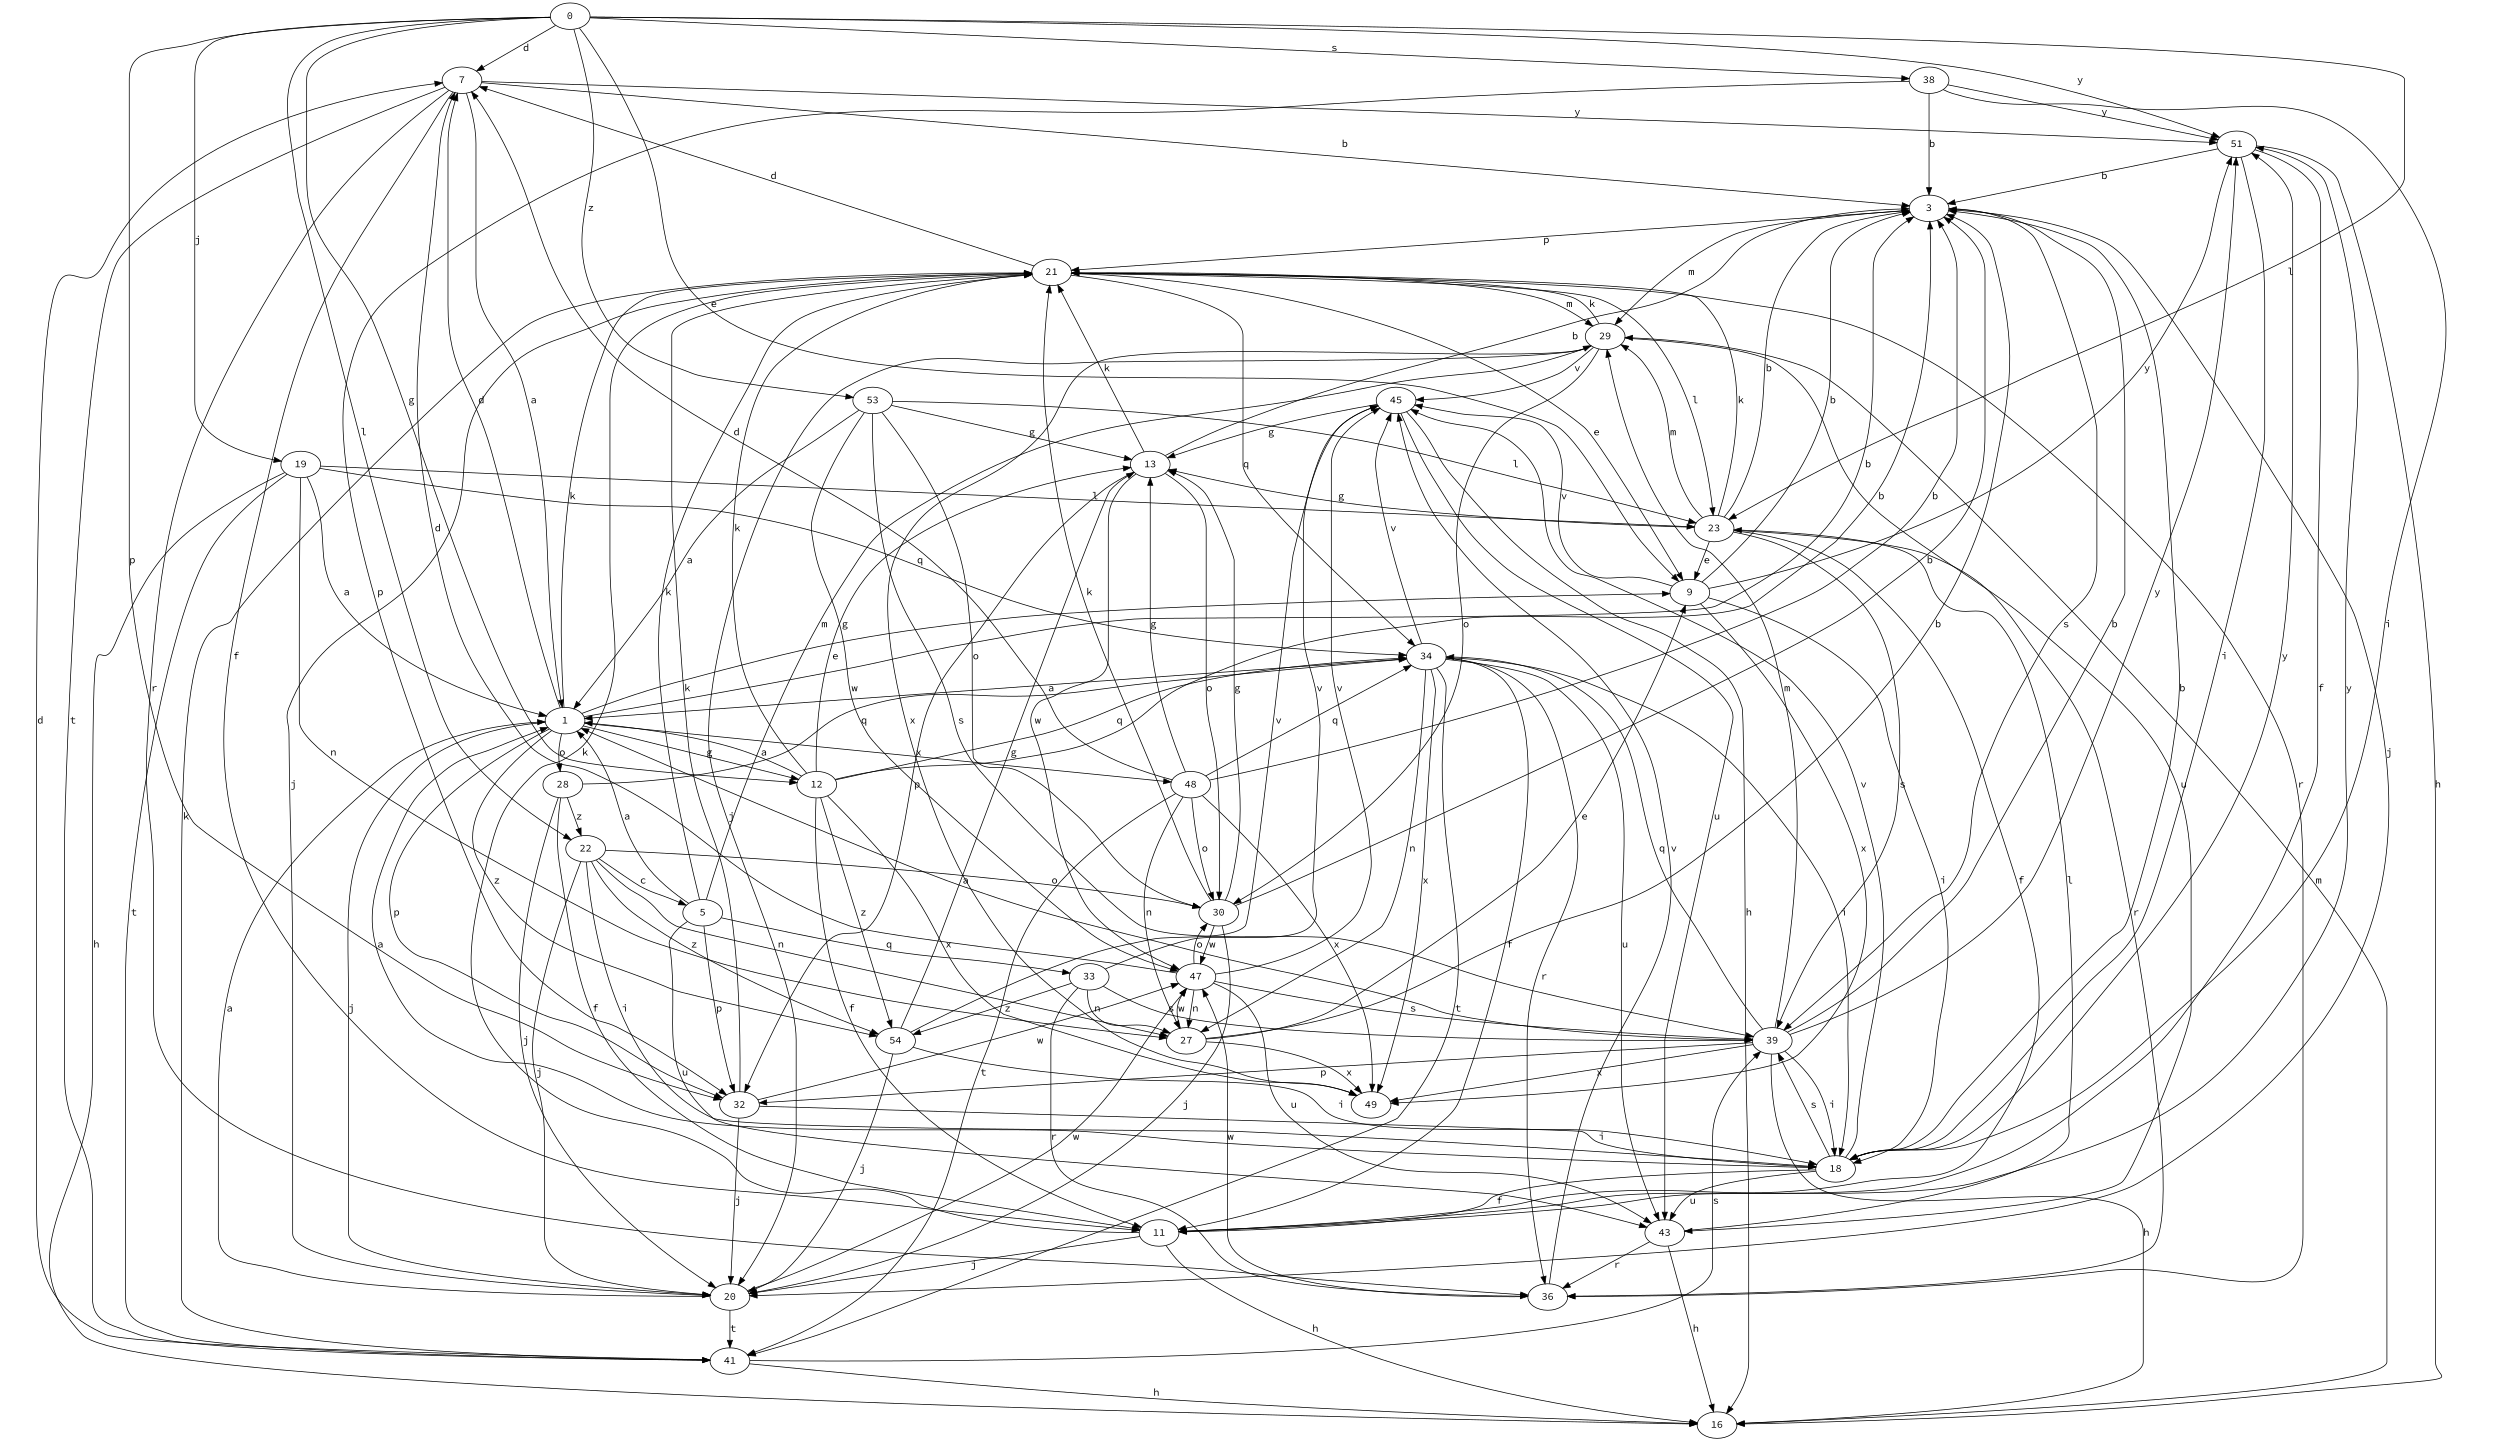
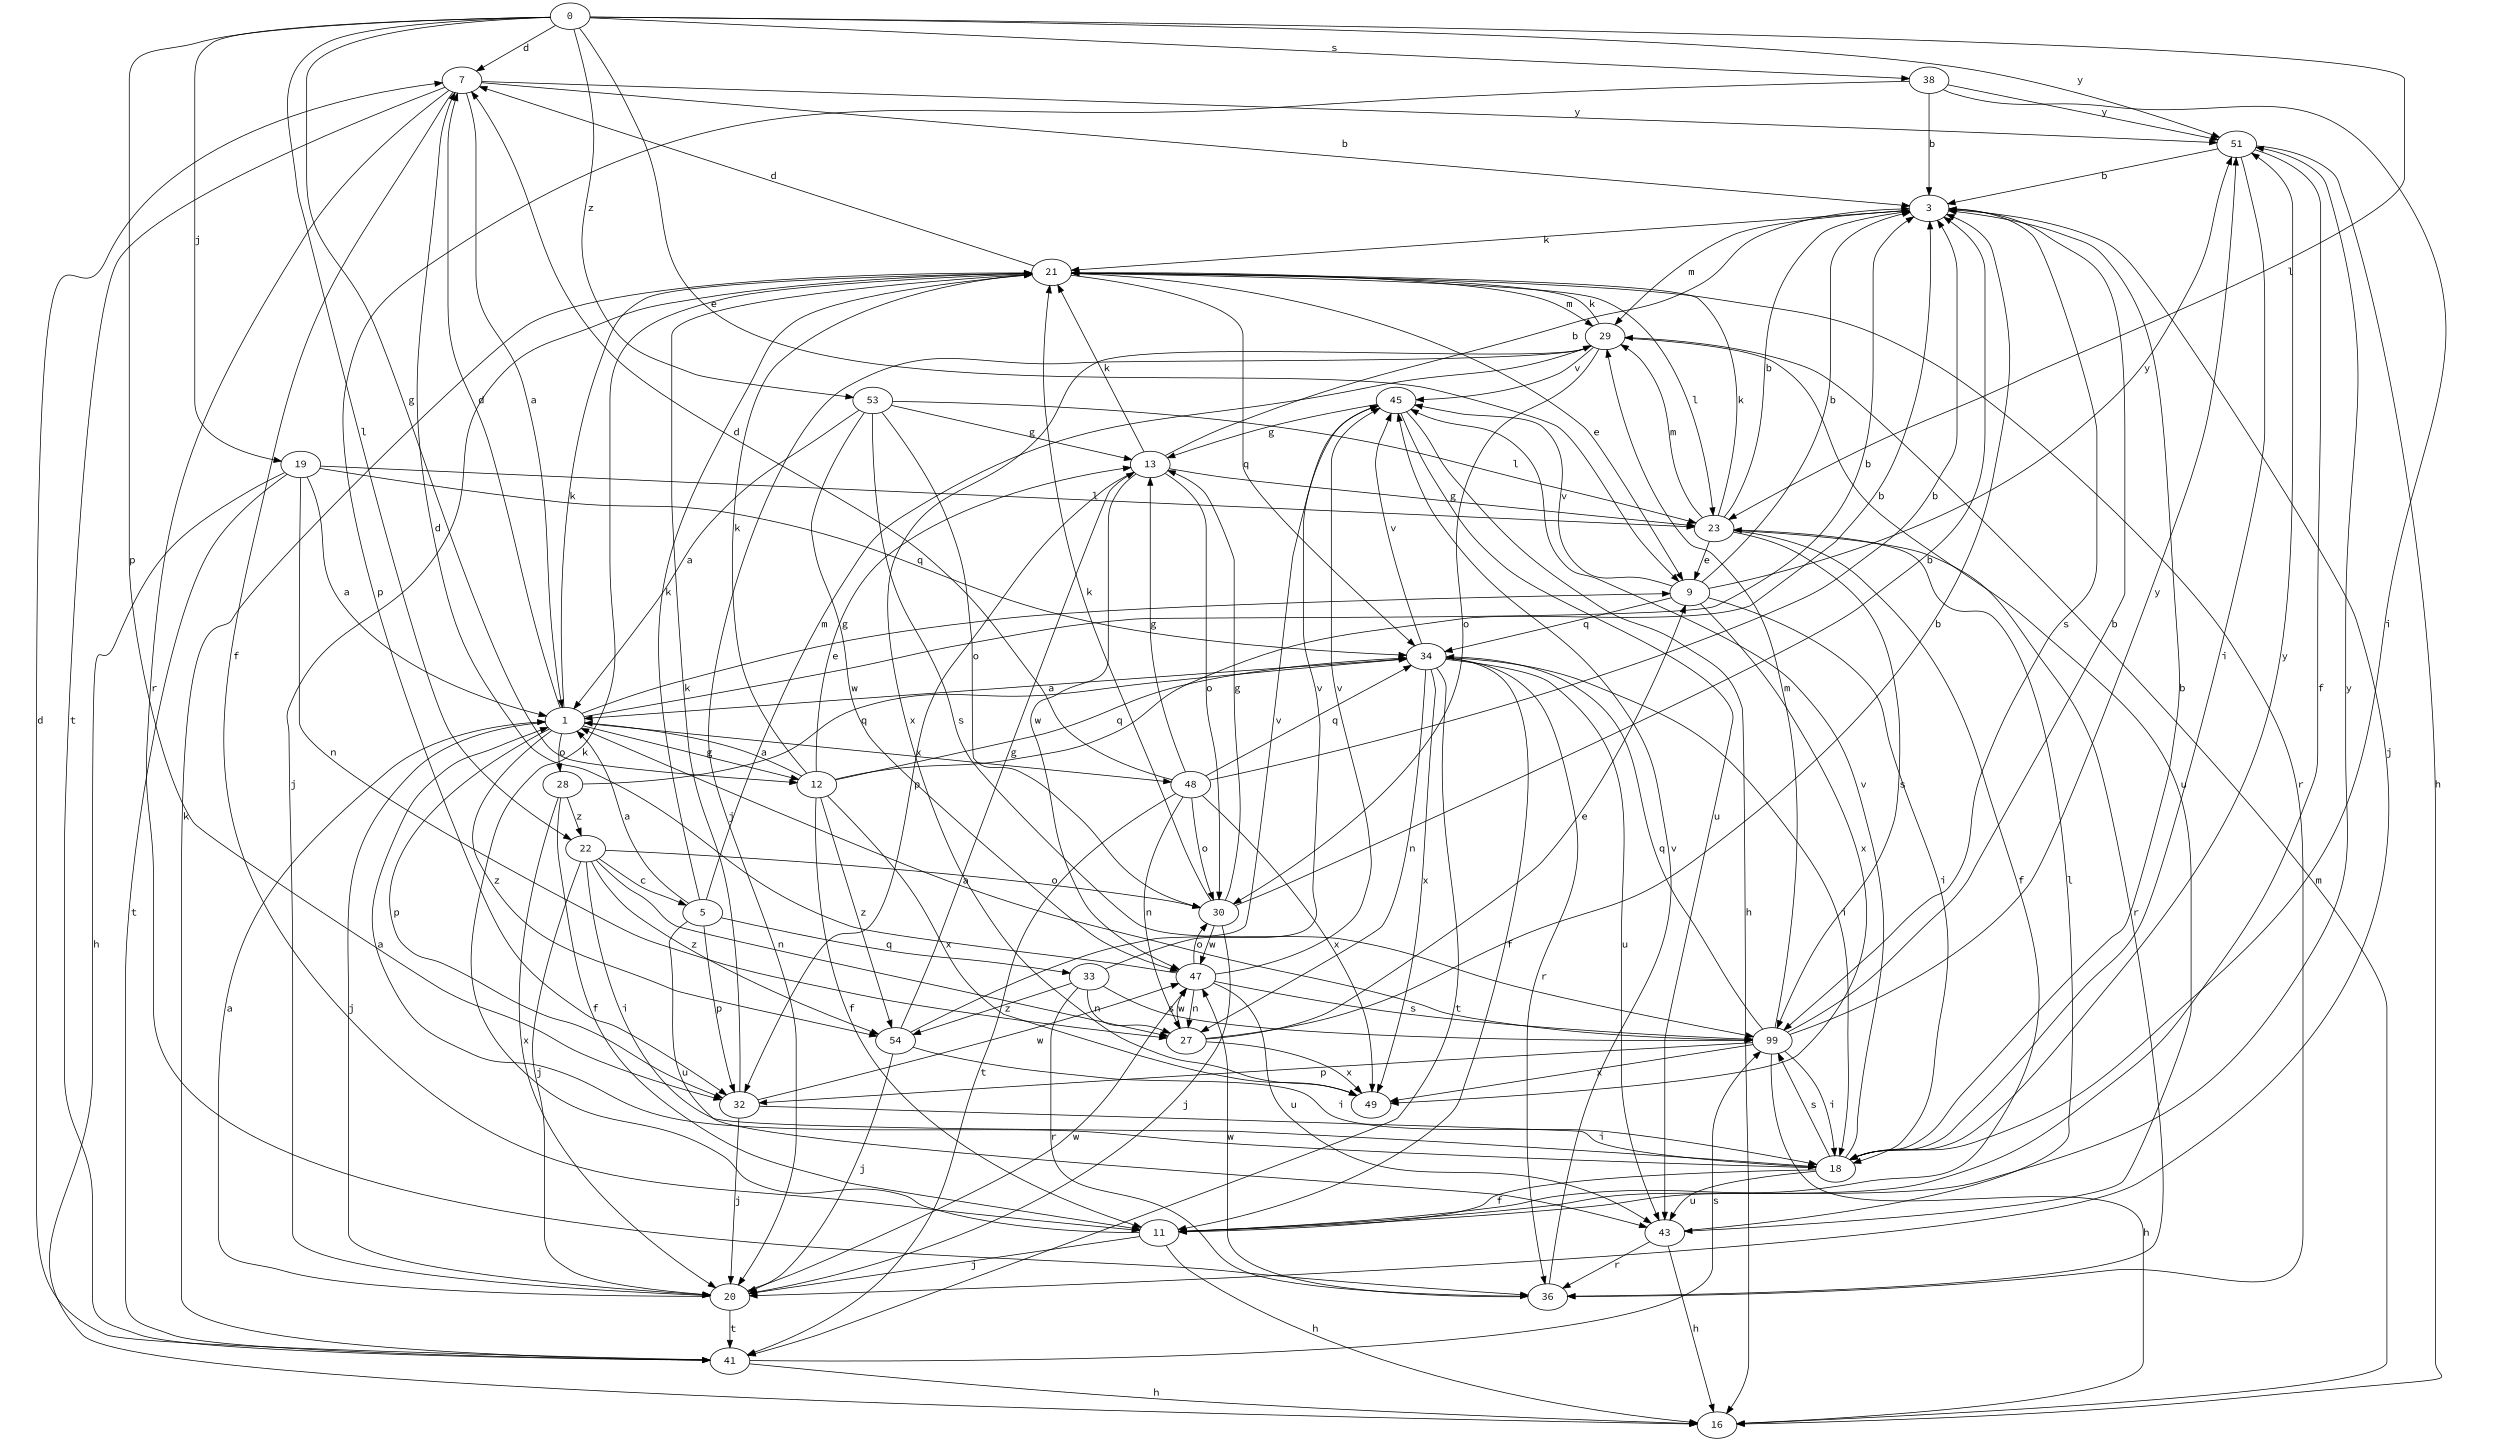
edge "3" -> "21": label "p" -> "k"
edge "23" -> "13": reversed
edge "9" -> "34": added, label "q"
edge "28" -> "20": label "j" -> "x"
node "39": label "39" -> "99"
